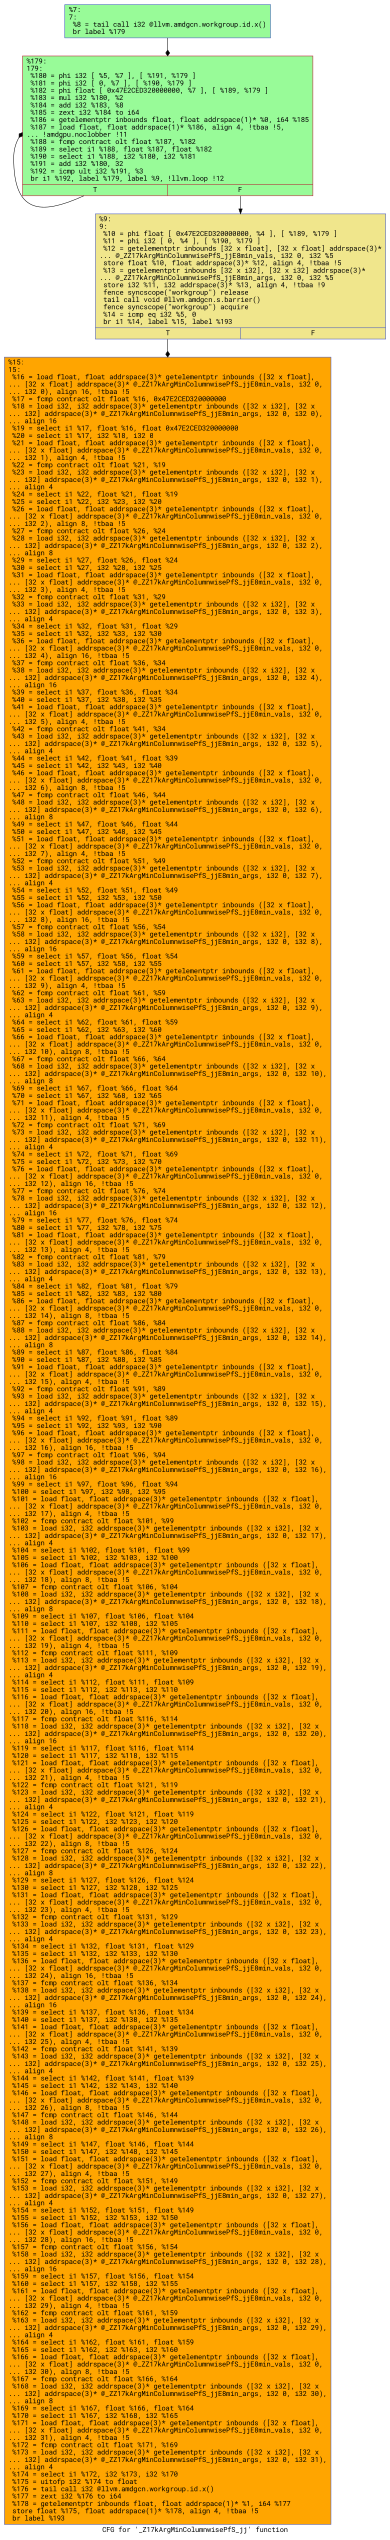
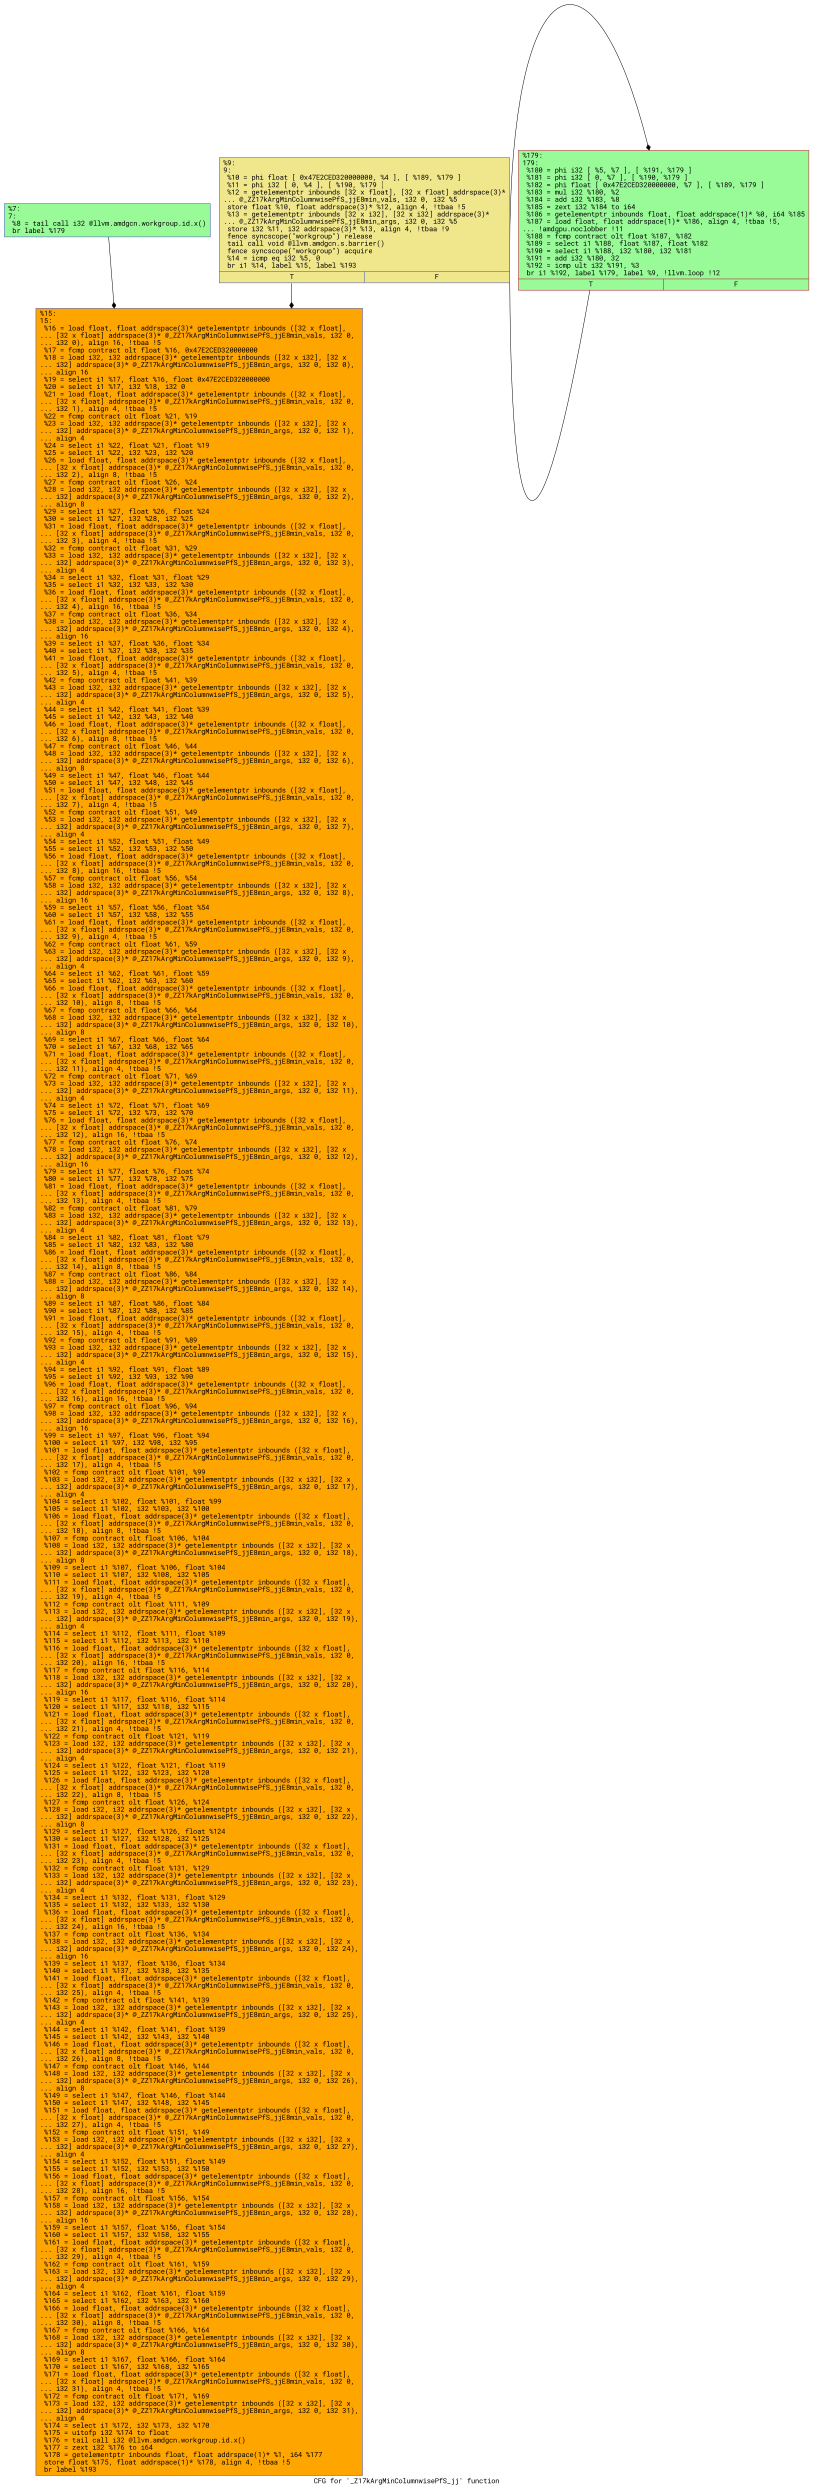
edge "%7:" -> "%179:": now "%7:" -> "%15:"
edge "%179:" -> "%9:": removed
node "%15:": text "%42 = fcmp contract olt float %41, %34" -> "%42 = fcmp contract olt float %41, %39"
